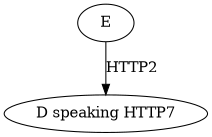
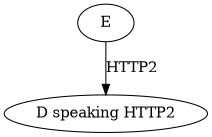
node "D speaking HTTP7": label "D speaking HTTP7" -> "D speaking HTTP2"
